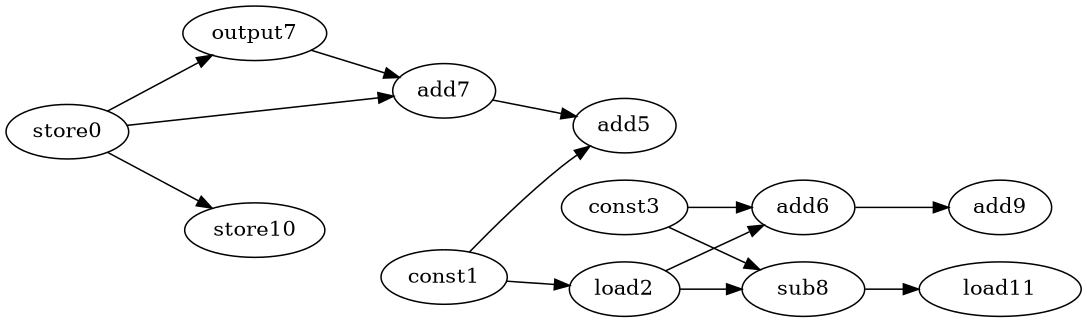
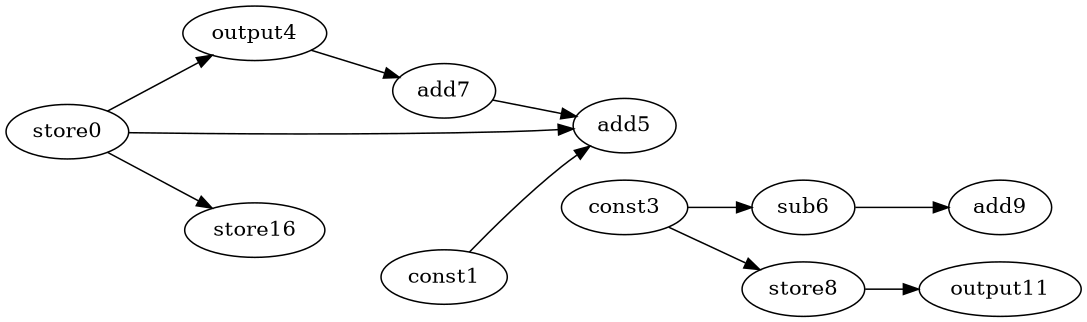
node "output7": label "output7" -> "output4"
edge "store0" -> "add7": now "store0" -> "add5"
node "add6": label "add6" -> "sub6"
node "store10": label "store10" -> "store16"
node "load2": removed
node "sub8": label "sub8" -> "store8"
node "load11": label "load11" -> "output11"
